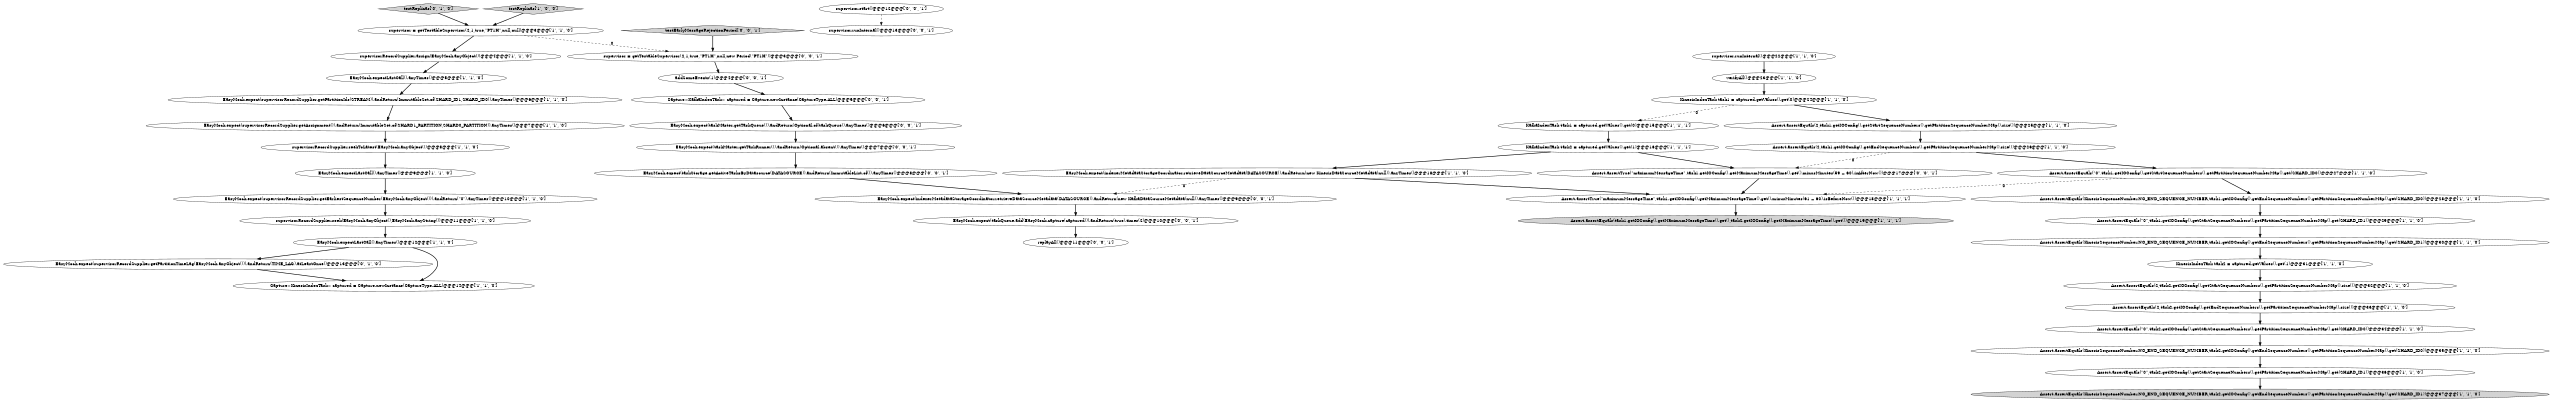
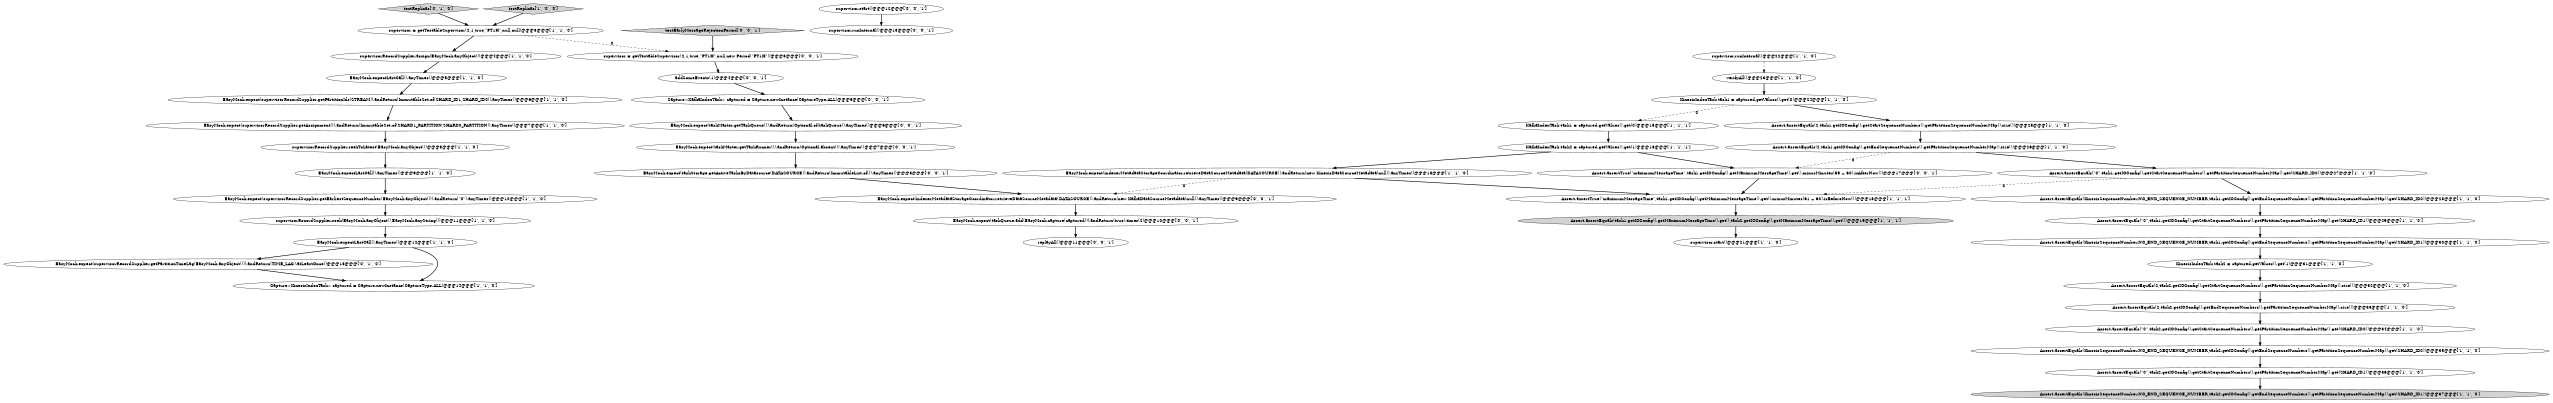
edge "supervisor.start()@@@12@@@['0', '0', '1']" -> "supervisor.runInternal()@@@13@@@['0', '0', '1']": style dashed -> bold
edge "supervisor.runInternal()@@@22@@@['1', '1', '0']" -> "verifyAll()@@@23@@@['1', '1', '0']": style bold -> dashed
node "supervisor.start()@@@21@@@['1', '1', '0']": added
